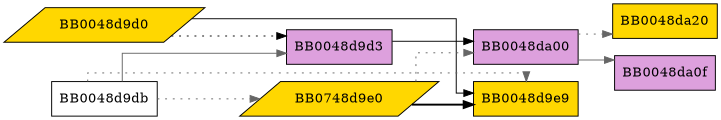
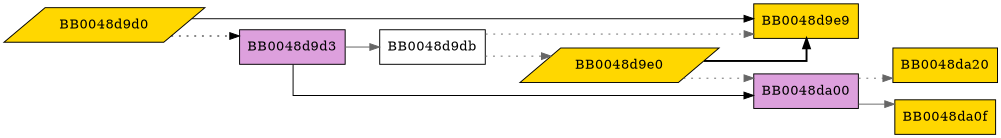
edge "BB0048d9db" -> "BB0048d9d3": reversed
node "BB0048da0f": fillcolor plum -> gold
node "BB0748d9e0": label "BB0748d9e0" -> "BB0048d9e0"
